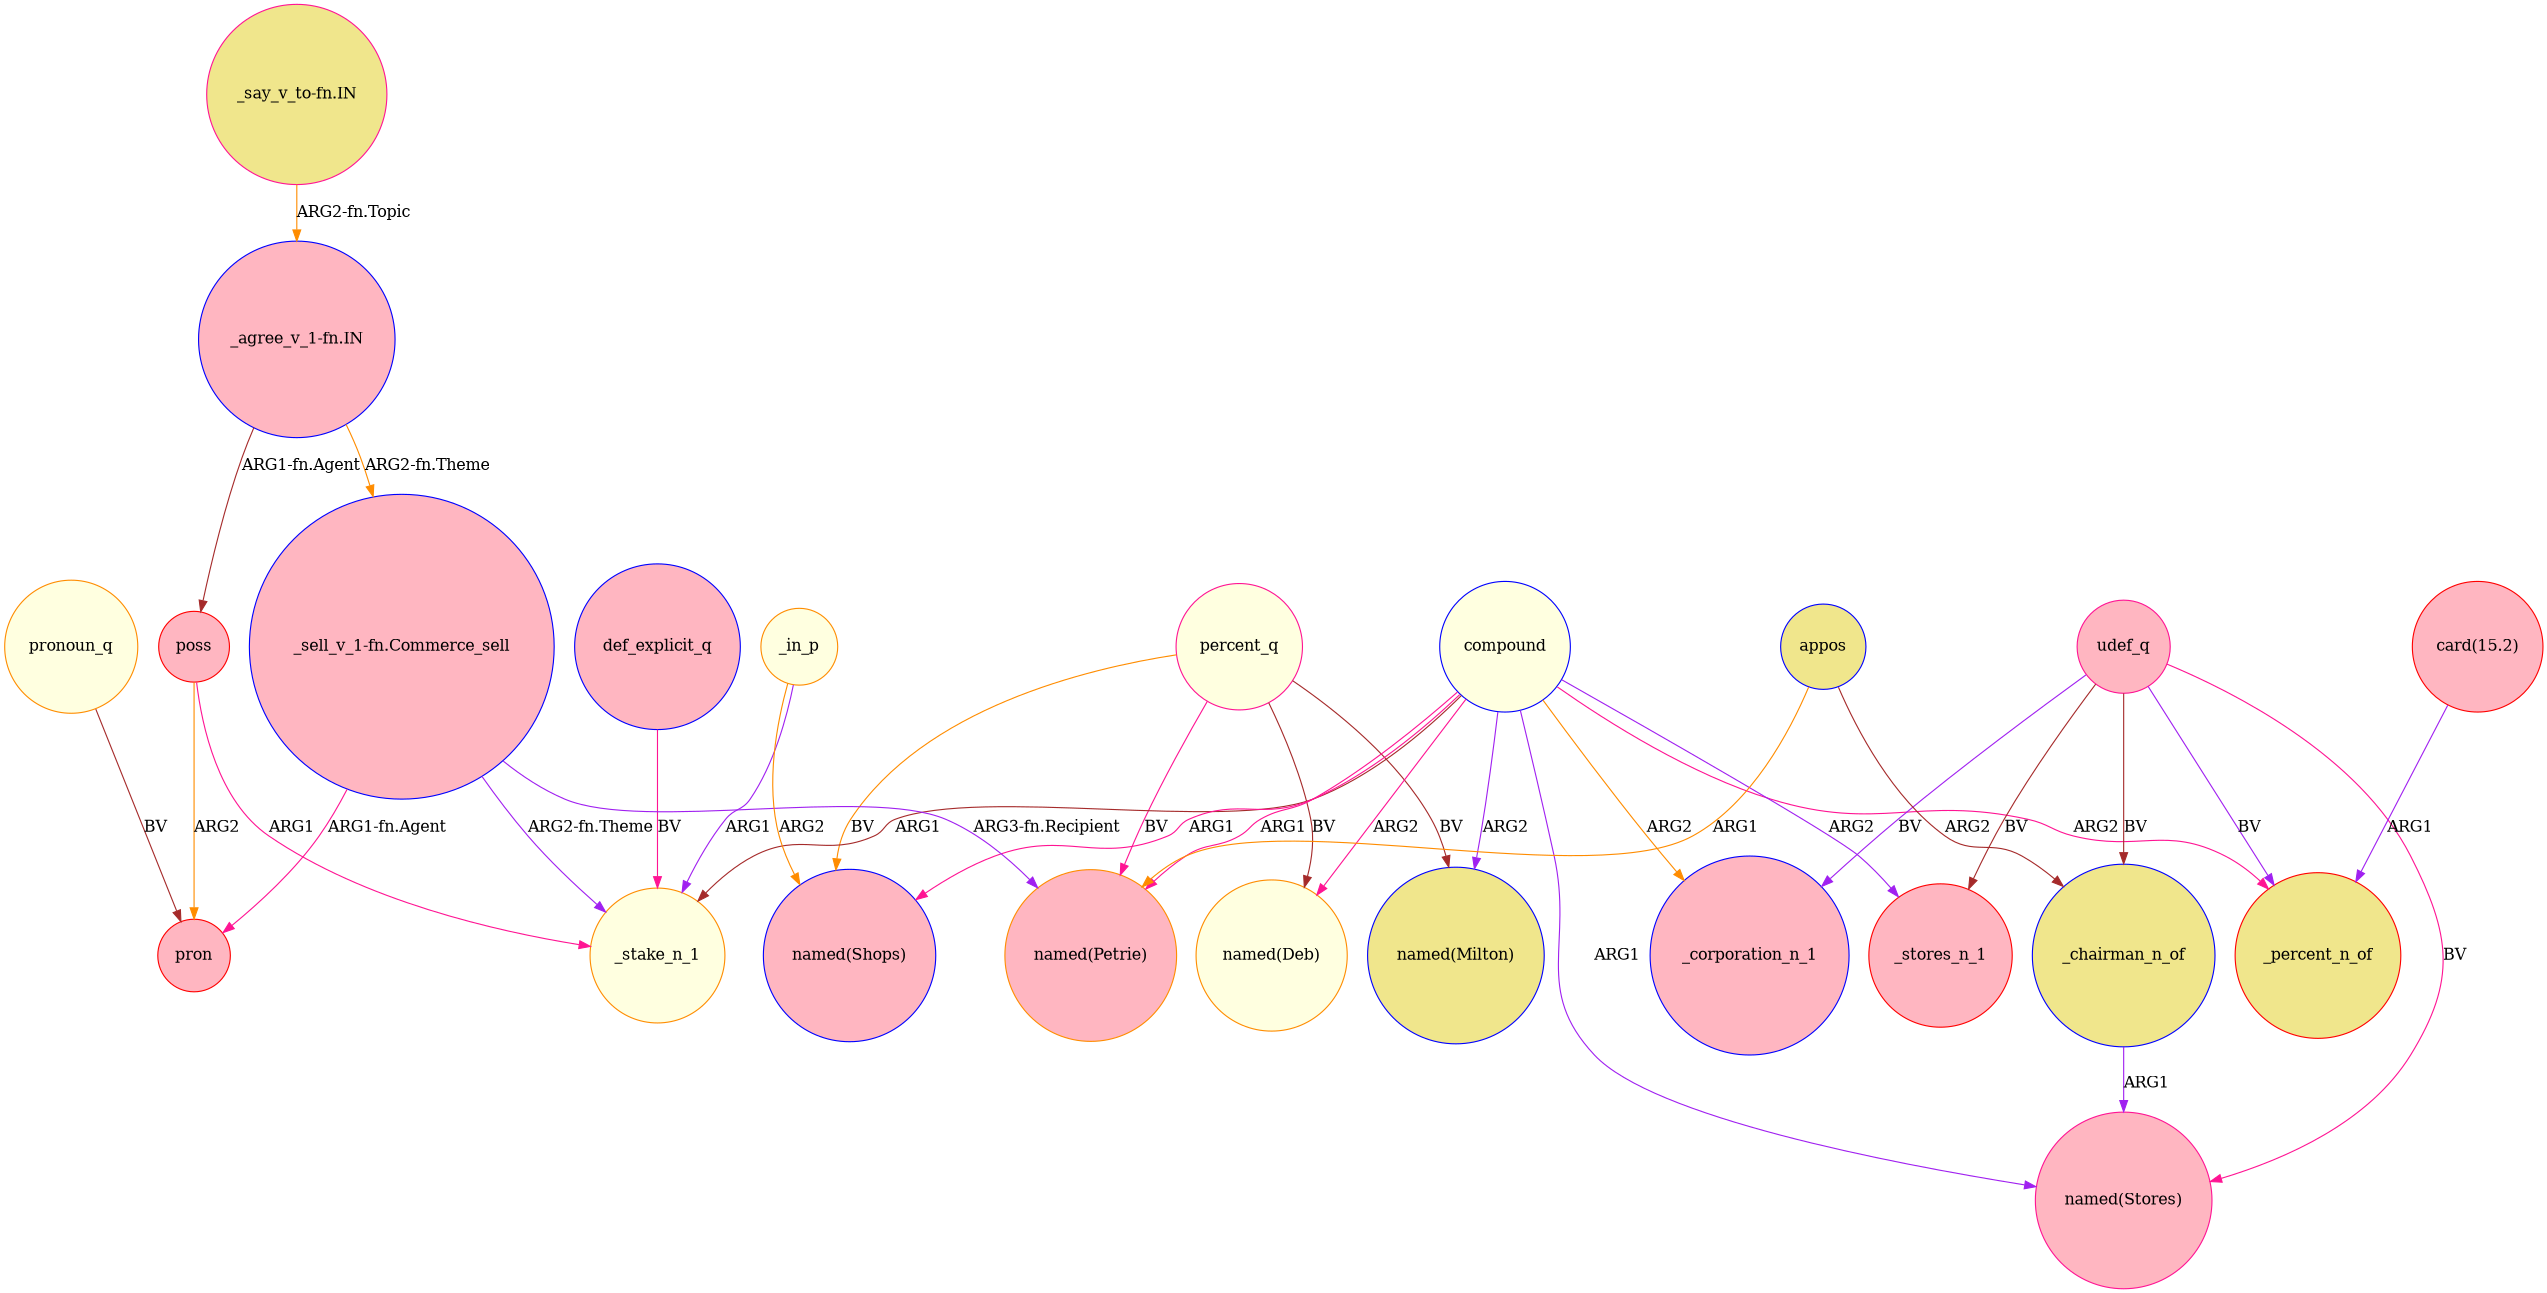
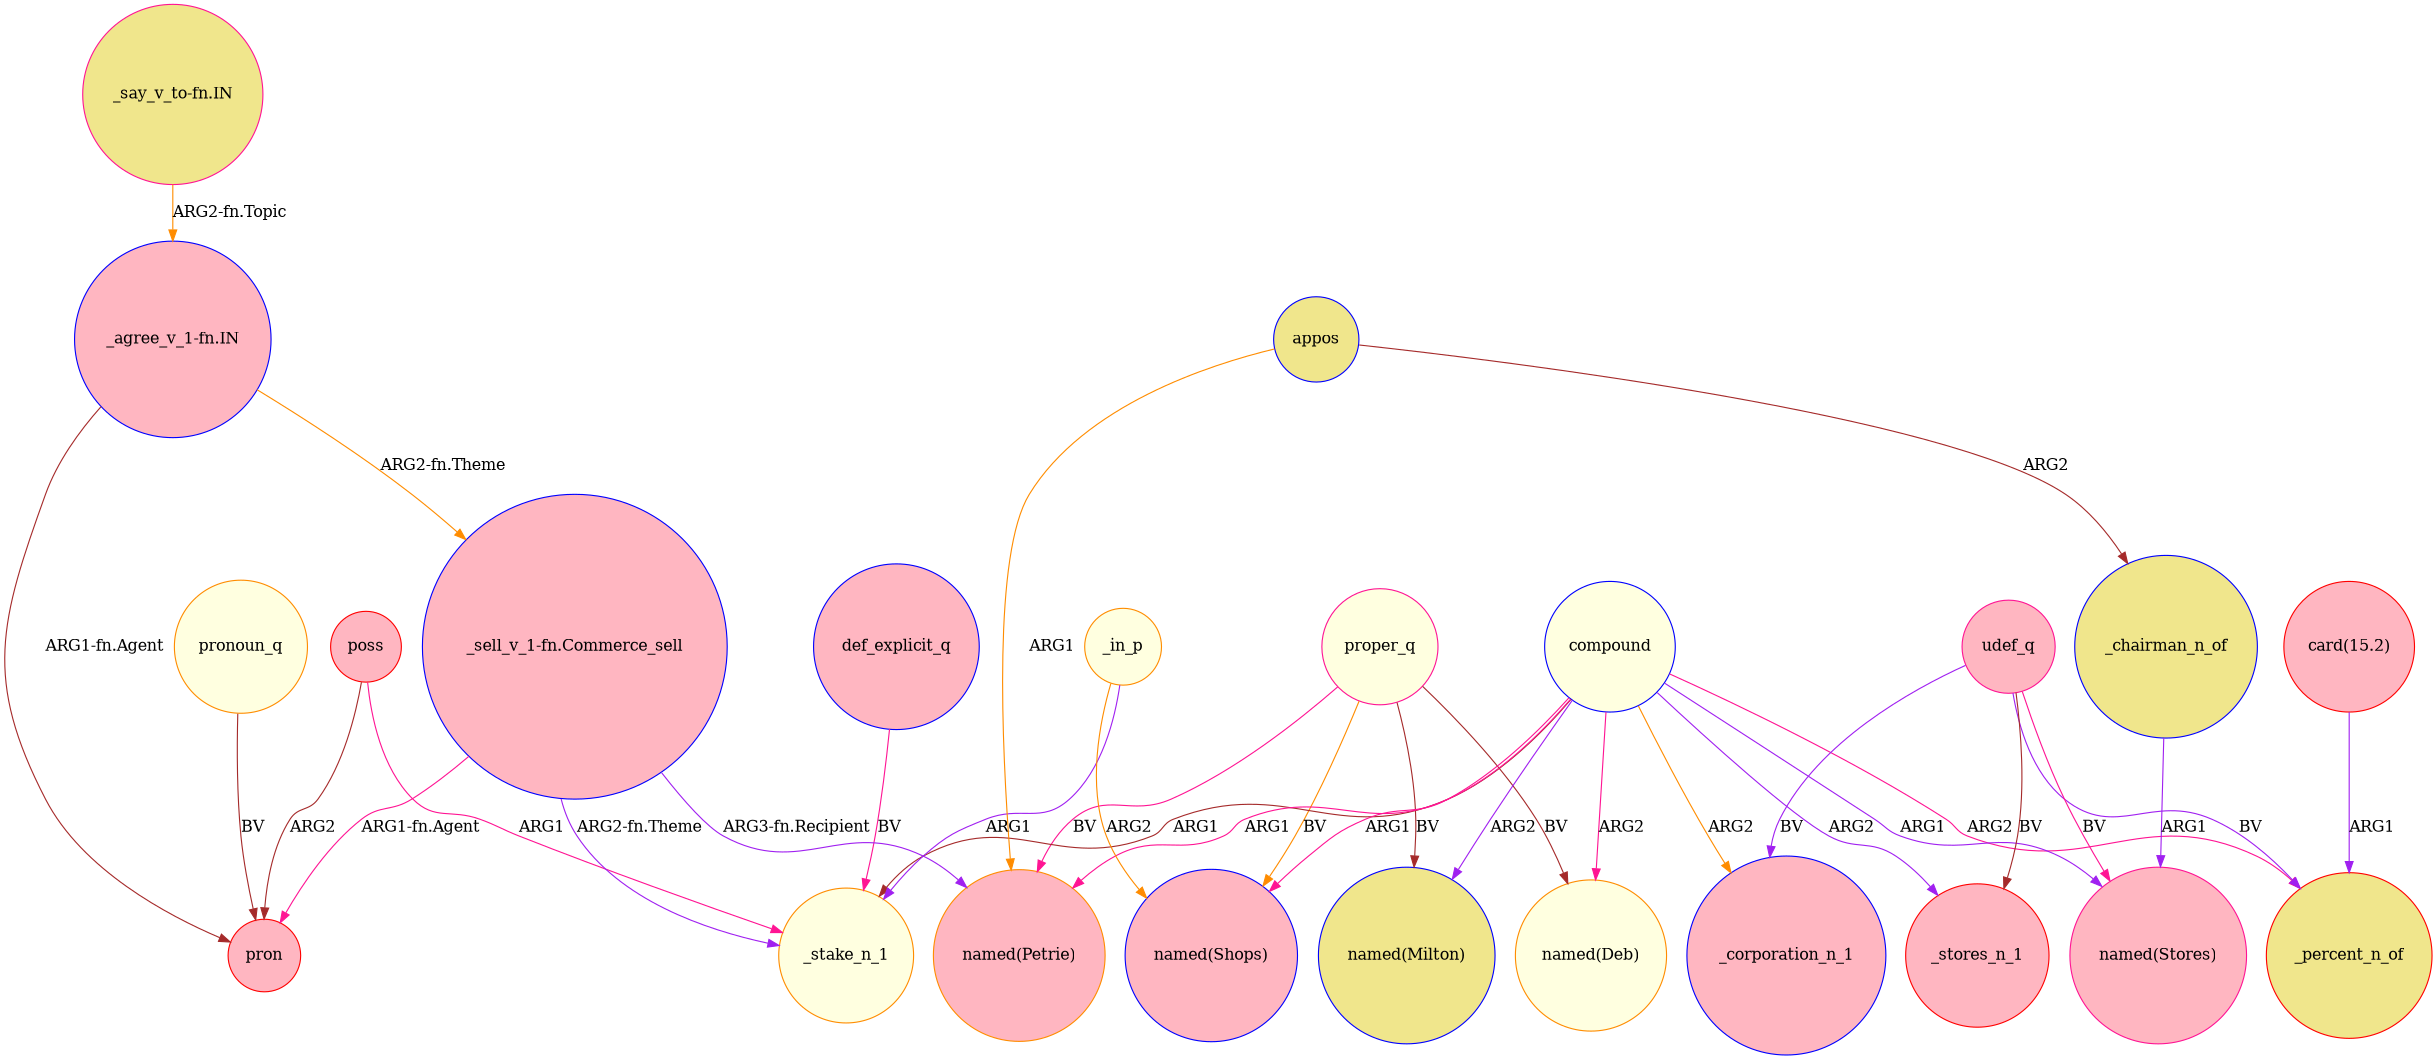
edge "_agree_v_1-fn.IN" -> "poss": now "_agree_v_1-fn.IN" -> "pron"
node "percent_q": label "percent_q" -> "proper_q"
edge "udef_q" -> "_chairman_n_of": removed, label "BV"
edge "poss" -> "pron": color darkorange -> brown
